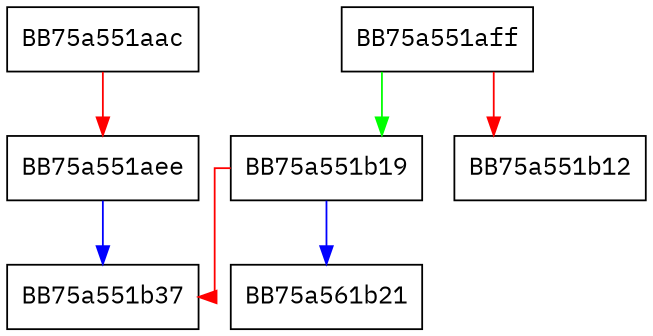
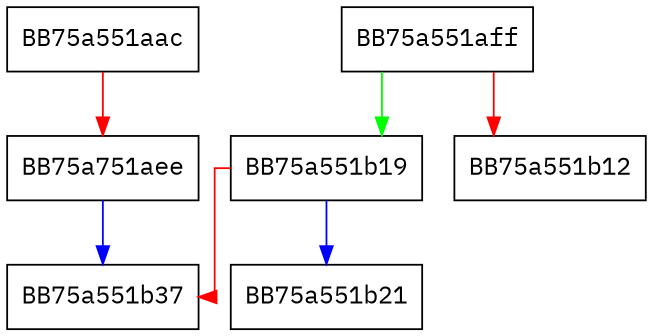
node "BB75a551aee": label "BB75a551aee" -> "BB75a751aee"
node "BB75a561b21": label "BB75a561b21" -> "BB75a551b21"
